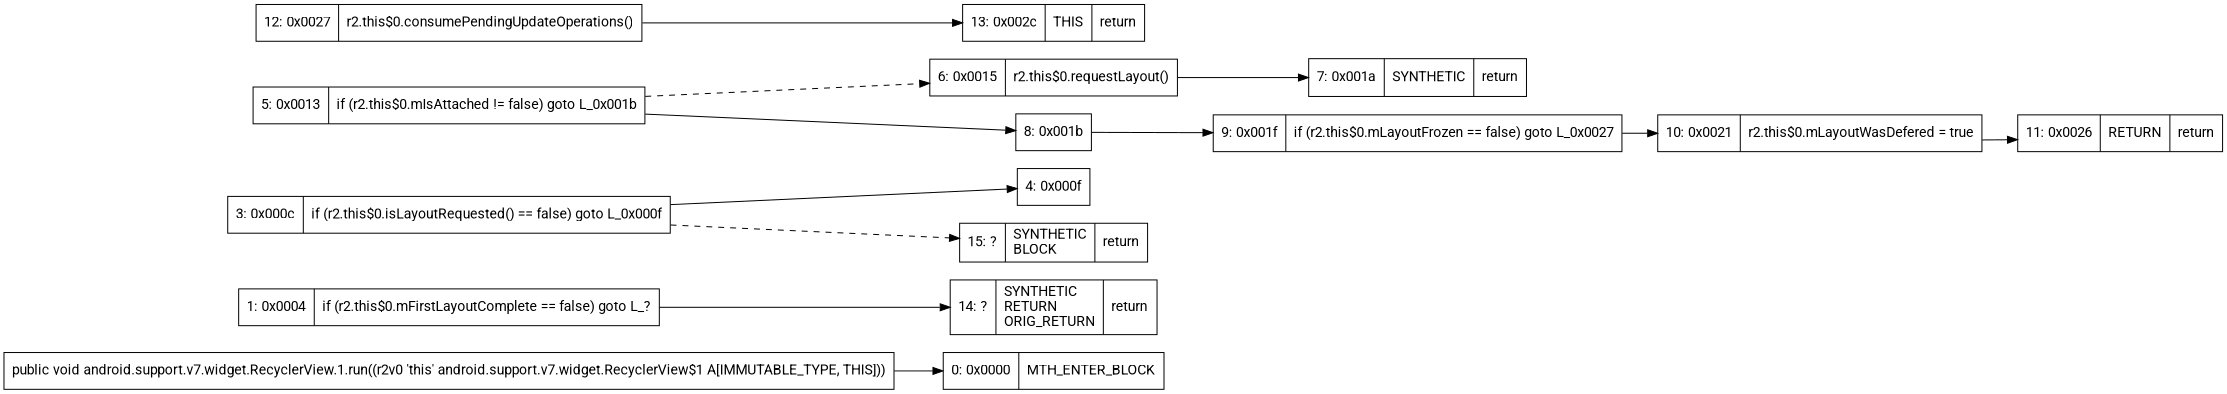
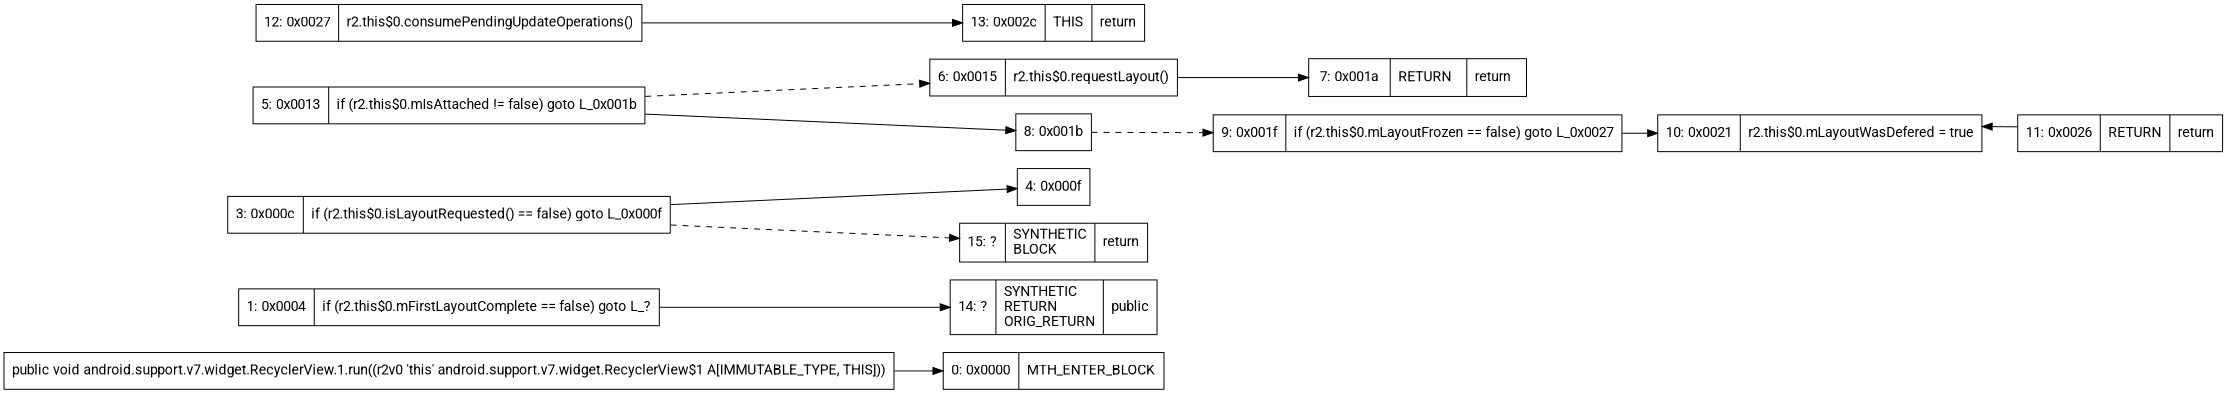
node "7: 0x001a": text "SYNTHETIC" -> "RETURN"
edge "8: 0x001b" -> "9: 0x001f": style solid -> dashed
edge "10: 0x0021" -> "11: 0x0026": reversed
node "14: ?": text "return" -> "public"
